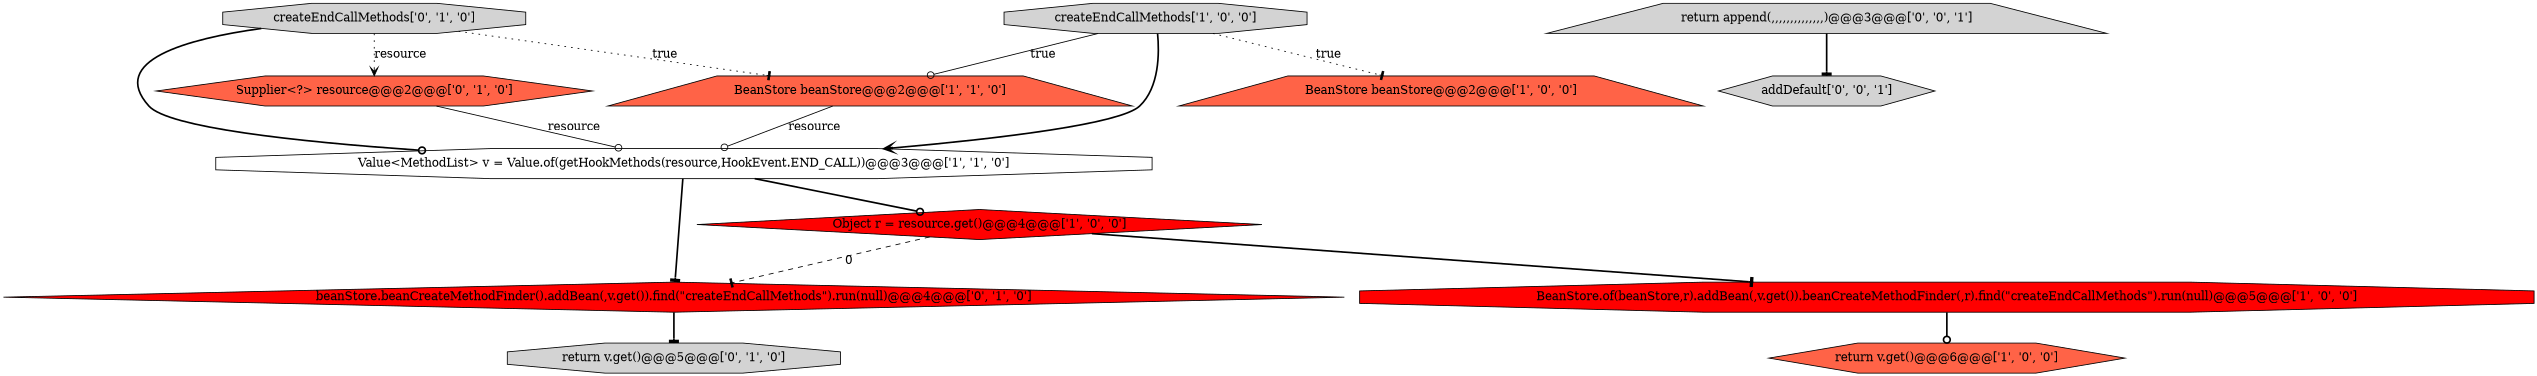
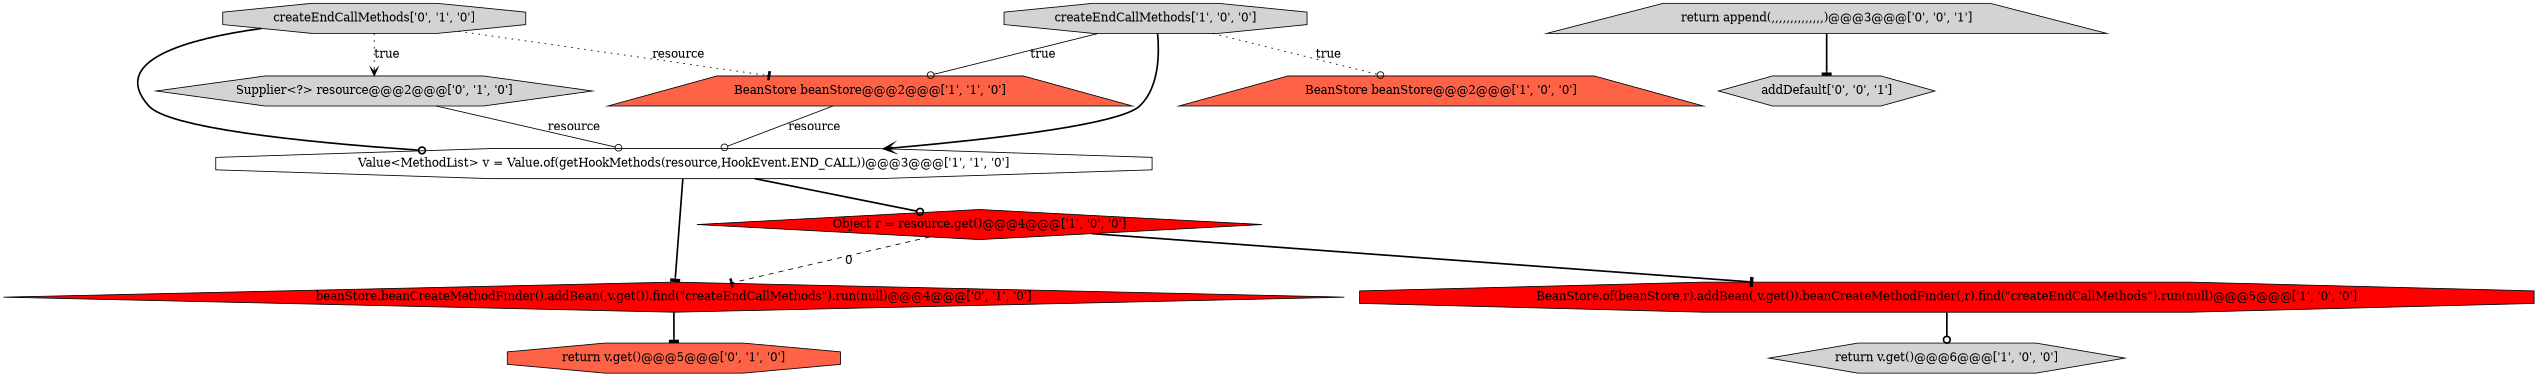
edge "createEndCallMethods['1', '0', '0']" -> "BeanStore beanStore@@@2@@@['1', '0', '0']": arrowhead tee -> odot
edge "createEndCallMethods['0', '1', '0']" -> "Supplier<?> resource@@@2@@@['0', '1', '0']": label "resource" -> "true"
edge "createEndCallMethods['0', '1', '0']" -> "BeanStore beanStore@@@2@@@['1', '1', '0']": label "true" -> "resource"
node "Supplier<?> resource@@@2@@@['0', '1', '0']": fillcolor tomato -> lightgray
node "return v.get()@@@5@@@['0', '1', '0']": fillcolor lightgray -> tomato
node "return v.get()@@@6@@@['1', '0', '0']": fillcolor tomato -> lightgray
